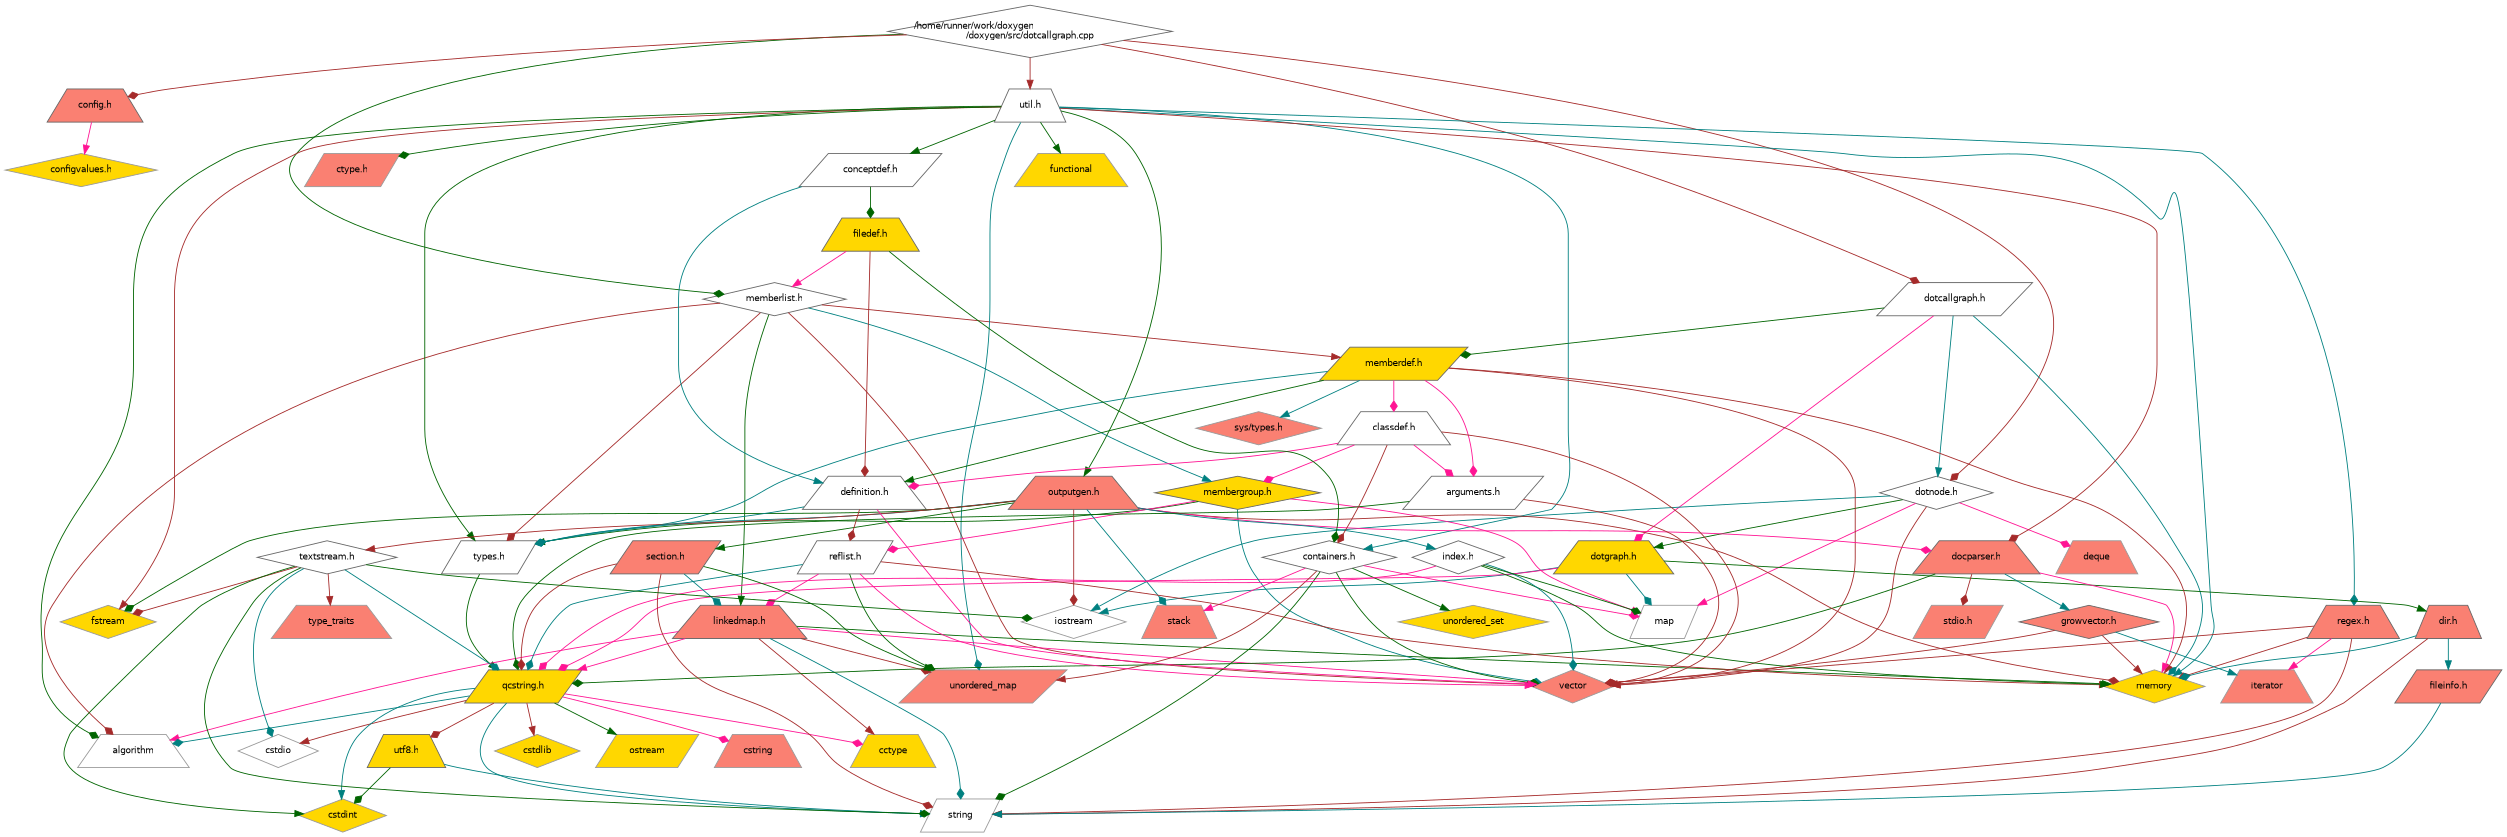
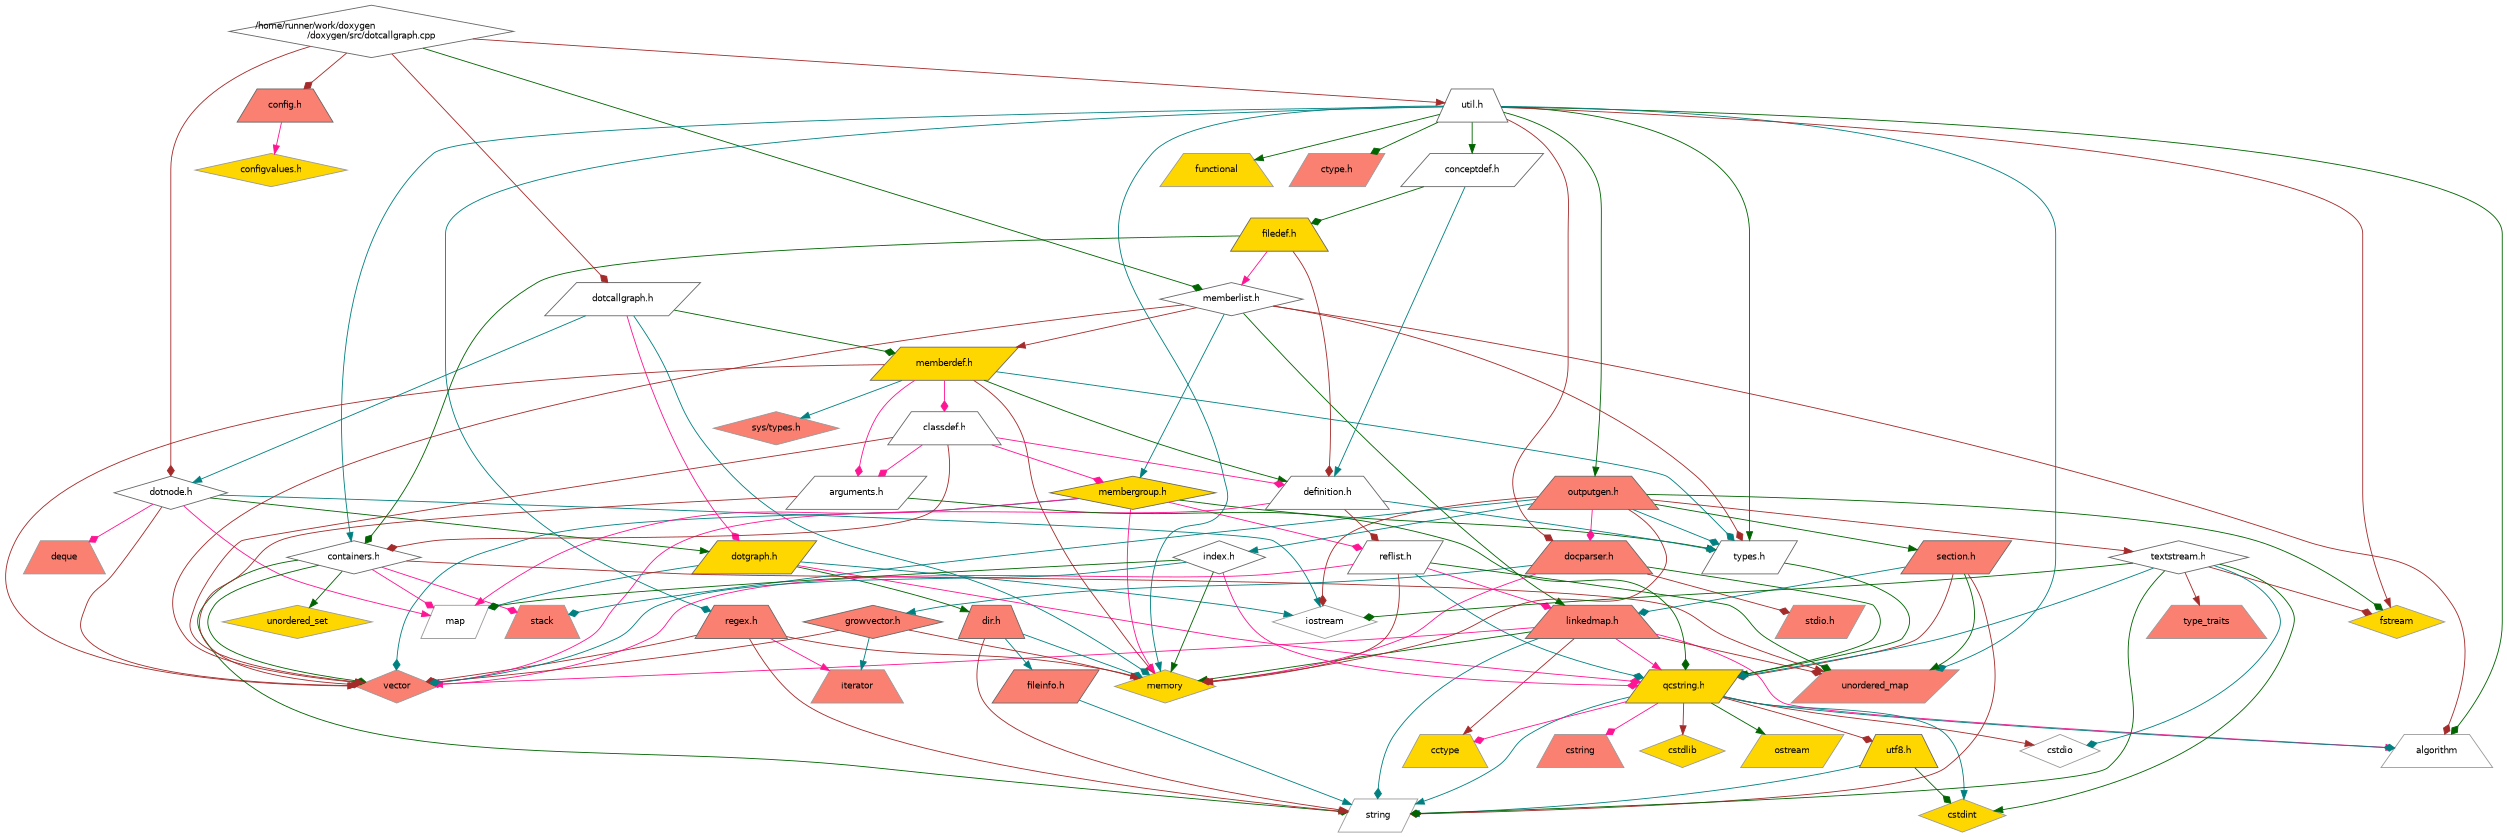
node "dotgraph.h": shape trapezium -> parallelogram
edge "containers.h" -> "stack": arrowhead normal -> diamond
edge "membergroup.h" -> "memory": added
